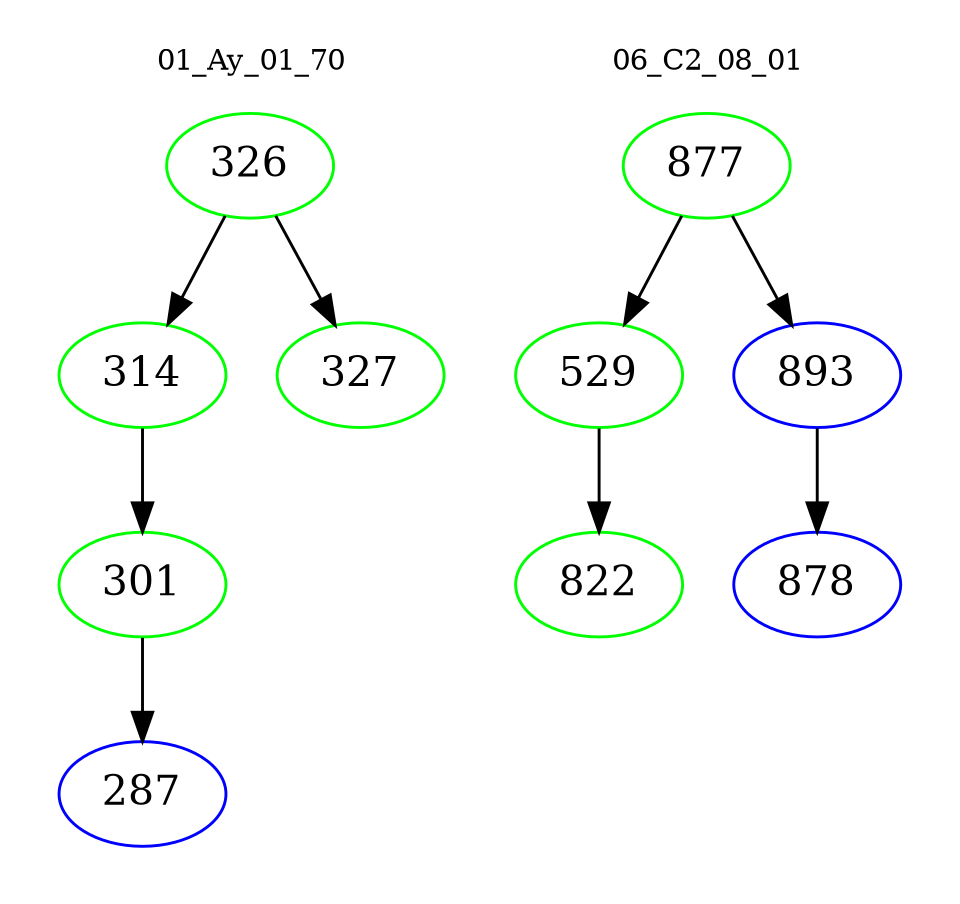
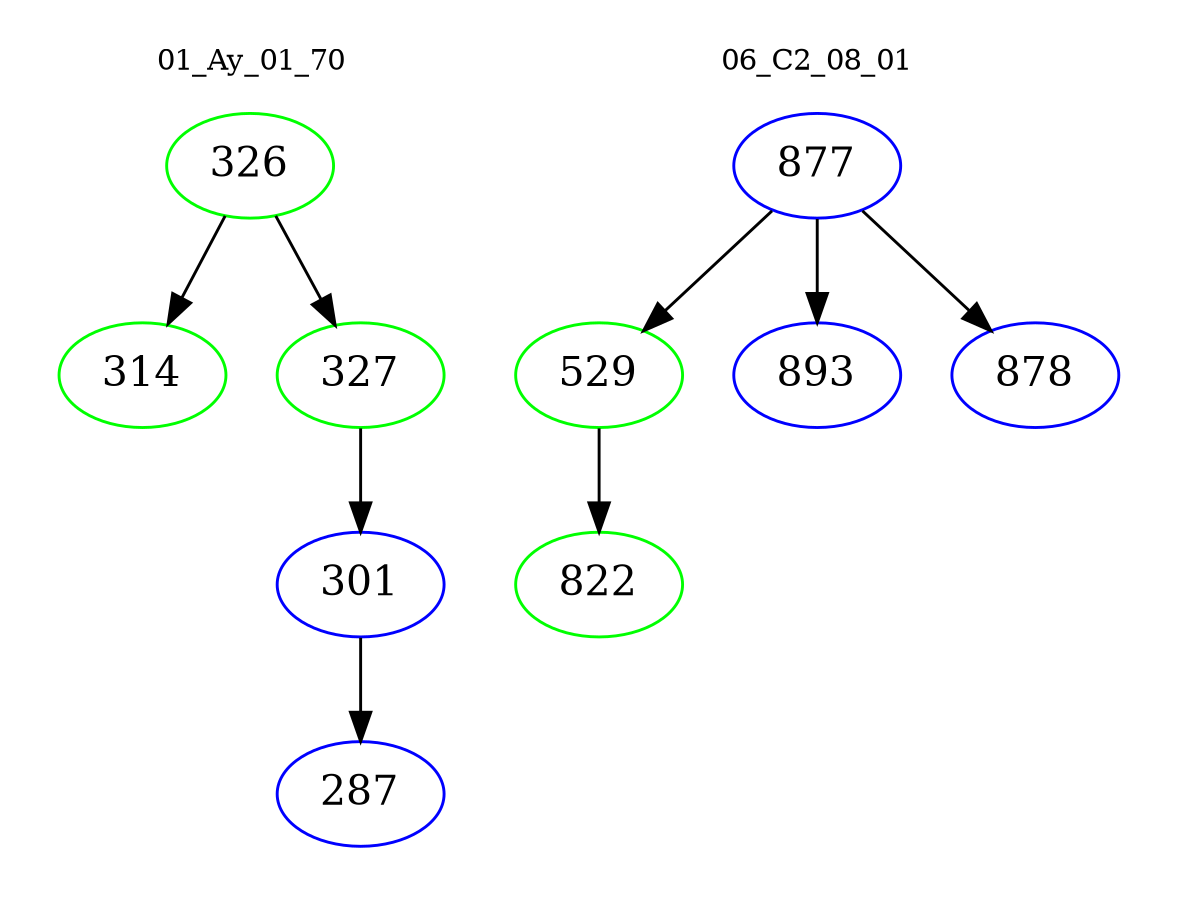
node "877": color green -> blue
edge "314" -> "301": now "327" -> "301"
edge "893" -> "878": now "877" -> "878"
node "301": color green -> blue
